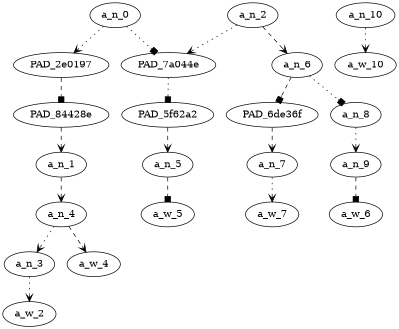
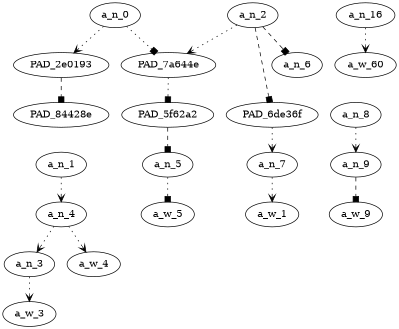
node "a_n_10": label "a_n_10" -> "a_n_16"
edge "a_n_2" -> "a_n_6": arrowhead vee -> box
node "PAD_2e0197": label "PAD_2e0197" -> "PAD_2e0193"
node "PAD_7a044e": label "PAD_7a044e" -> "PAD_7a644e"
node "a_w_10": label "a_w_10" -> "a_w_60"
edge "a_n_6" -> "PAD_6de36f": now "a_n_2" -> "PAD_6de36f"
edge "a_n_6" -> "a_n_8": removed
edge "PAD_84428e" -> "a_n_1": removed
edge "PAD_5f62a2" -> "a_n_5": arrowhead vee -> box
edge "PAD_6de36f" -> "a_n_7": style dashed -> dotted
edge "a_n_1" -> "a_n_4": style dashed -> dotted
edge "a_n_5" -> "a_w_5": style dashed -> dotted
node "a_w_7": label "a_w_7" -> "a_w_1"
node "a_w_6": label "a_w_6" -> "a_w_9"
edge "a_n_4" -> "a_w_4": style dashed -> dotted
node "a_w_2": label "a_w_2" -> "a_w_3"
